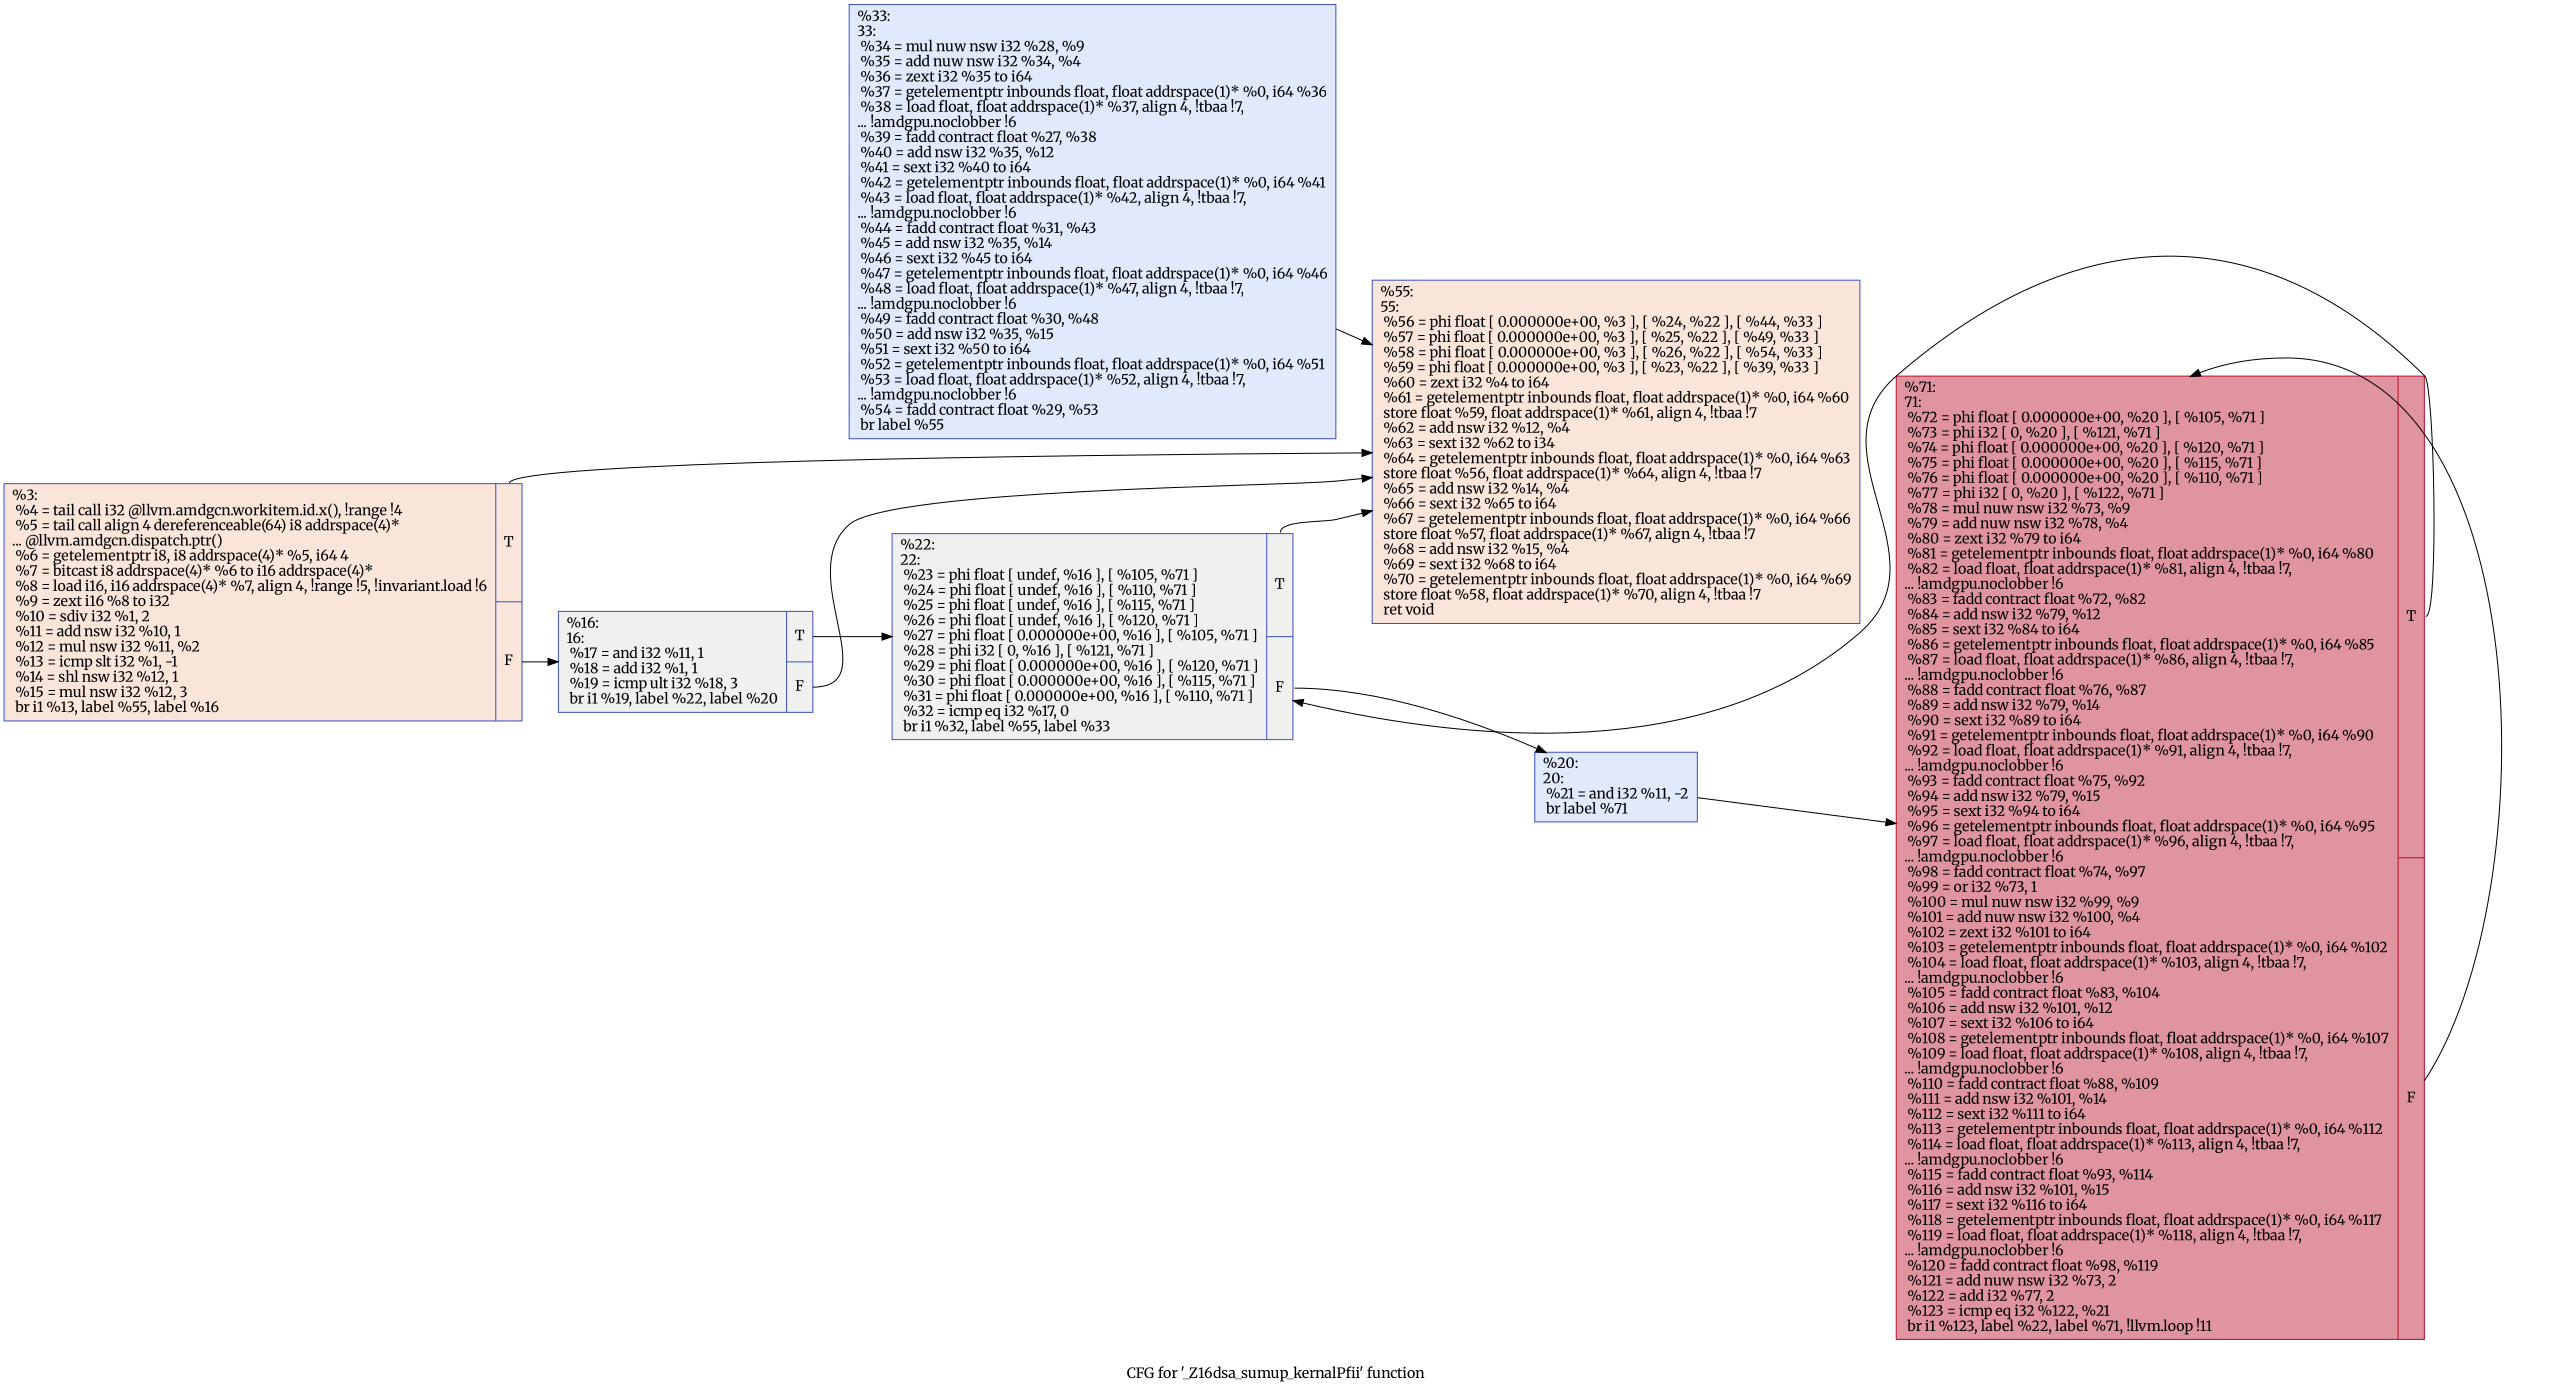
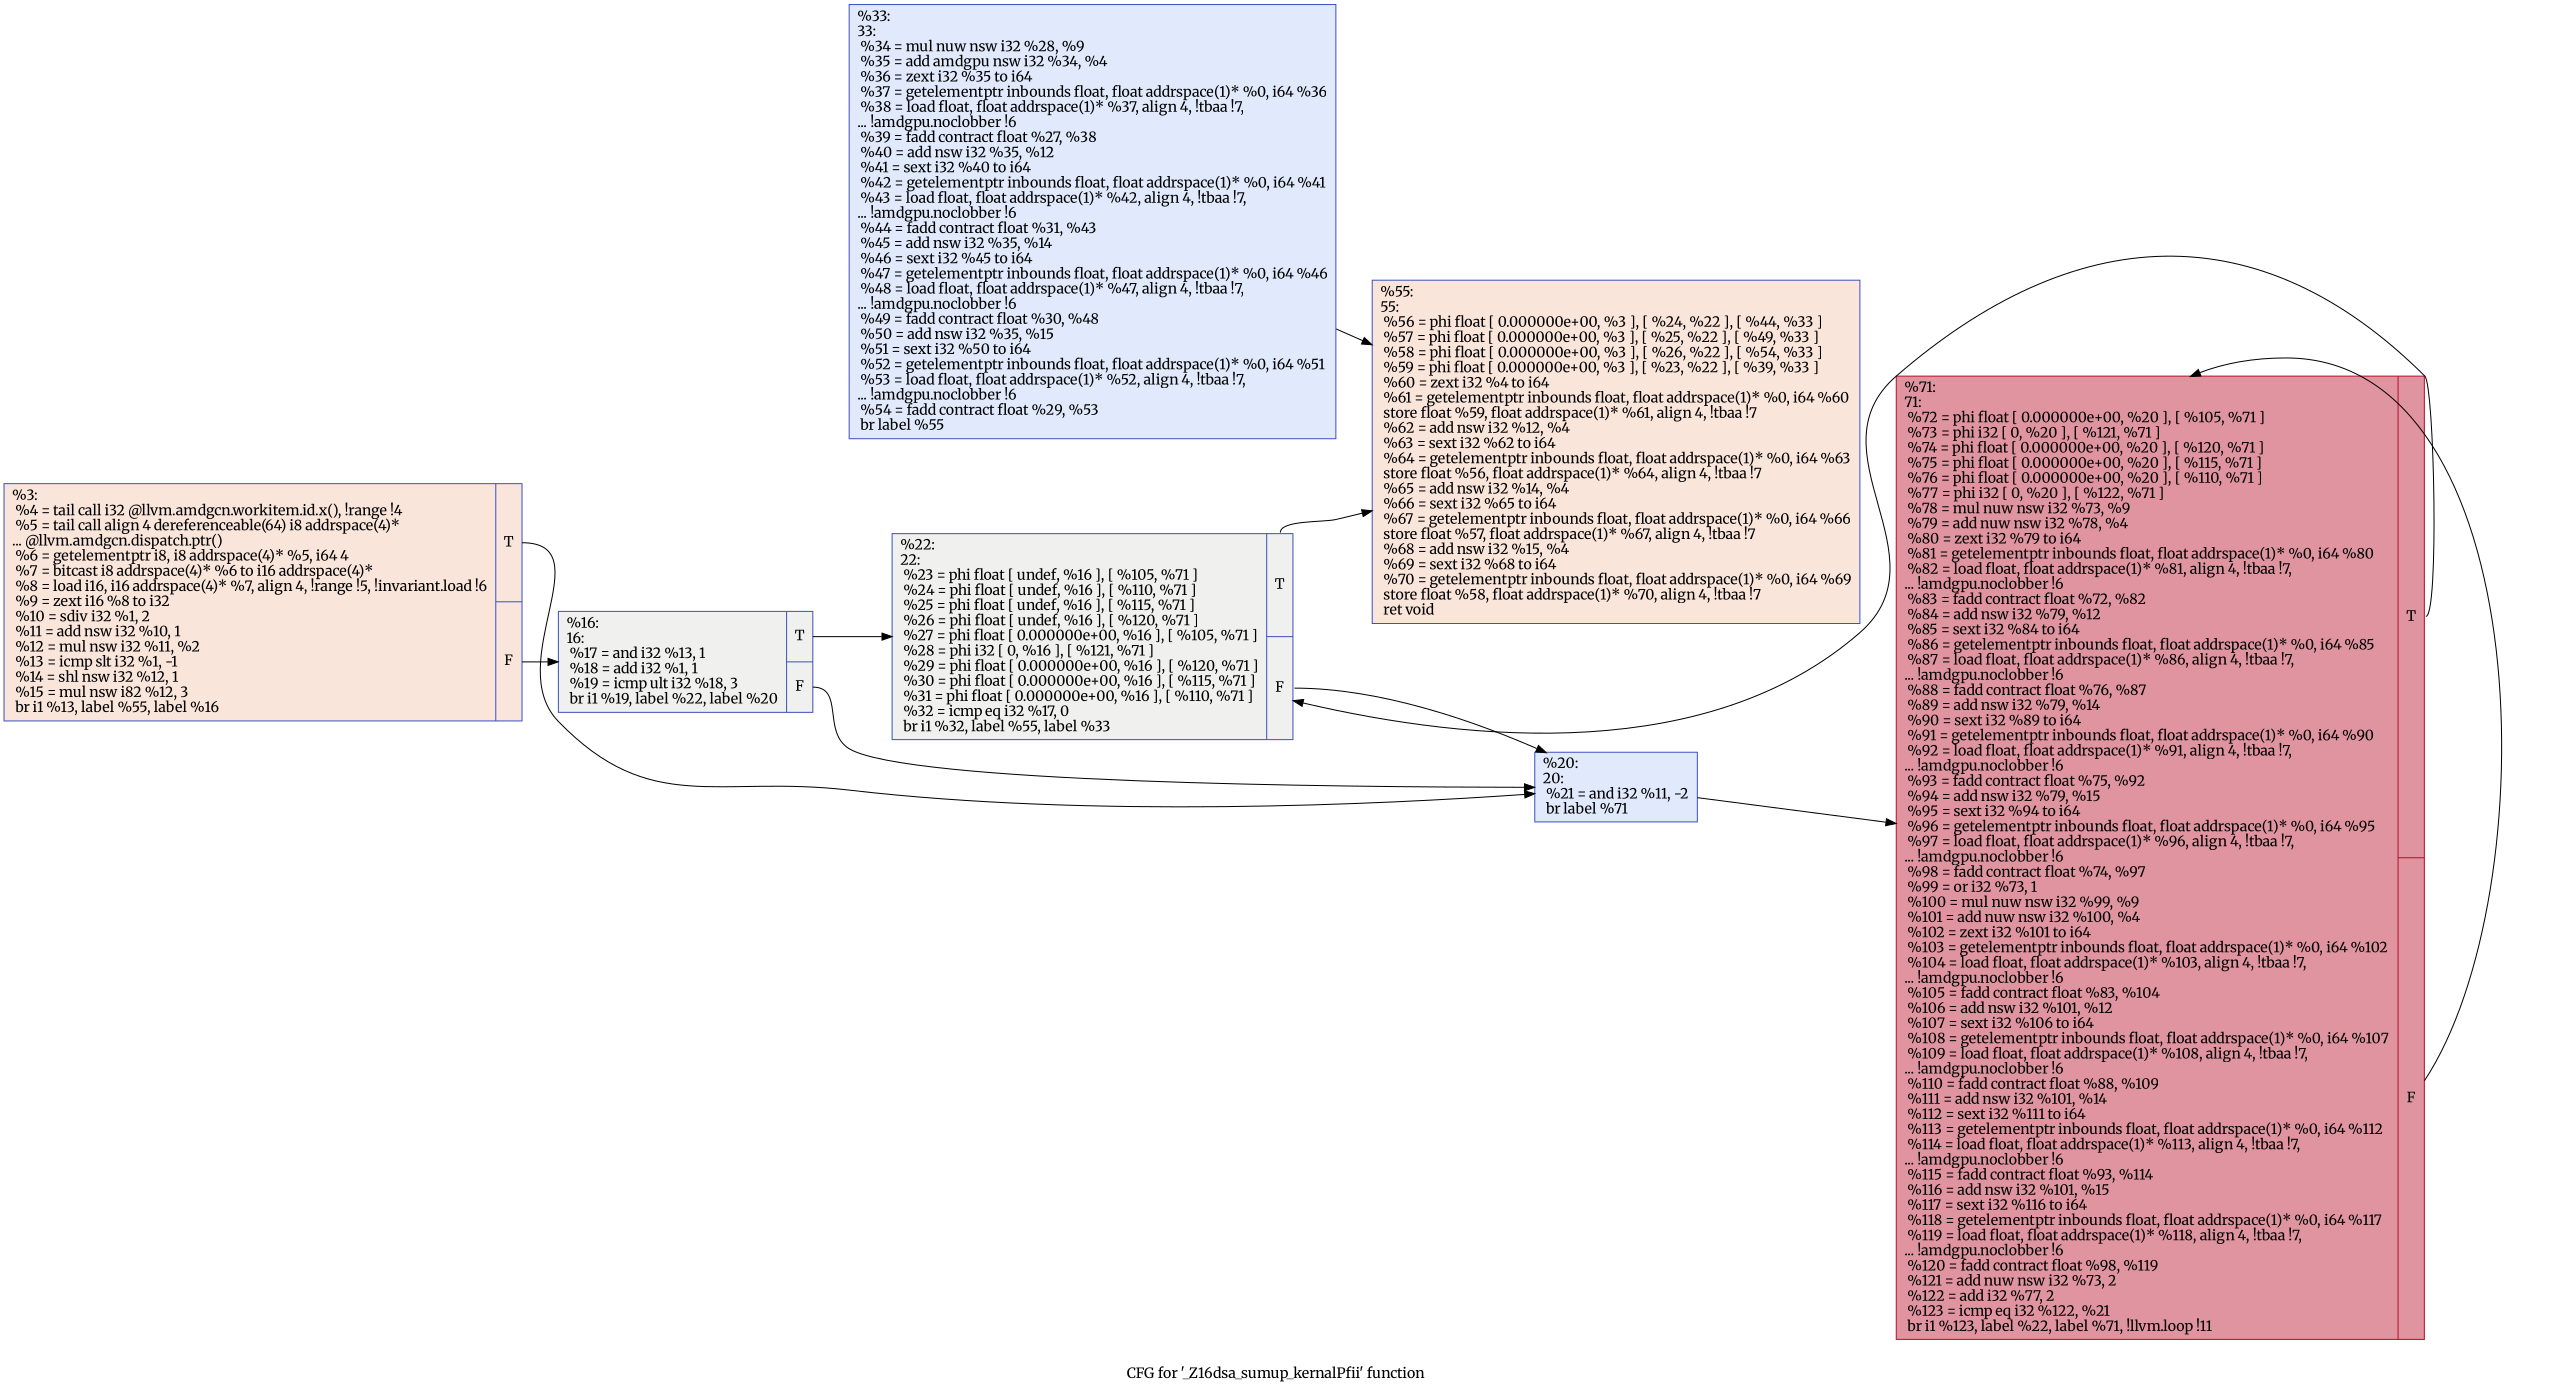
node "%33:": text "%35 = add nuw nsw i32 %34, %4" -> "%35 = add amdgpu nsw i32 %34, %4"
node "%55:": text "%63 = sext i32 %62 to i34" -> "%63 = sext i32 %62 to i64"
edge "%3:" -> "%55:": now "%3:" -> "%20:"
edge "%16:" -> "%55:": now "%16:" -> "%20:"
node "%16:": text "%17 = and i32 %11, 1" -> "%17 = and i32 %13, 1"
node "%3:": text "%15 = mul nsw i32 %12, 3" -> "%15 = mul nsw i82 %12, 3"
